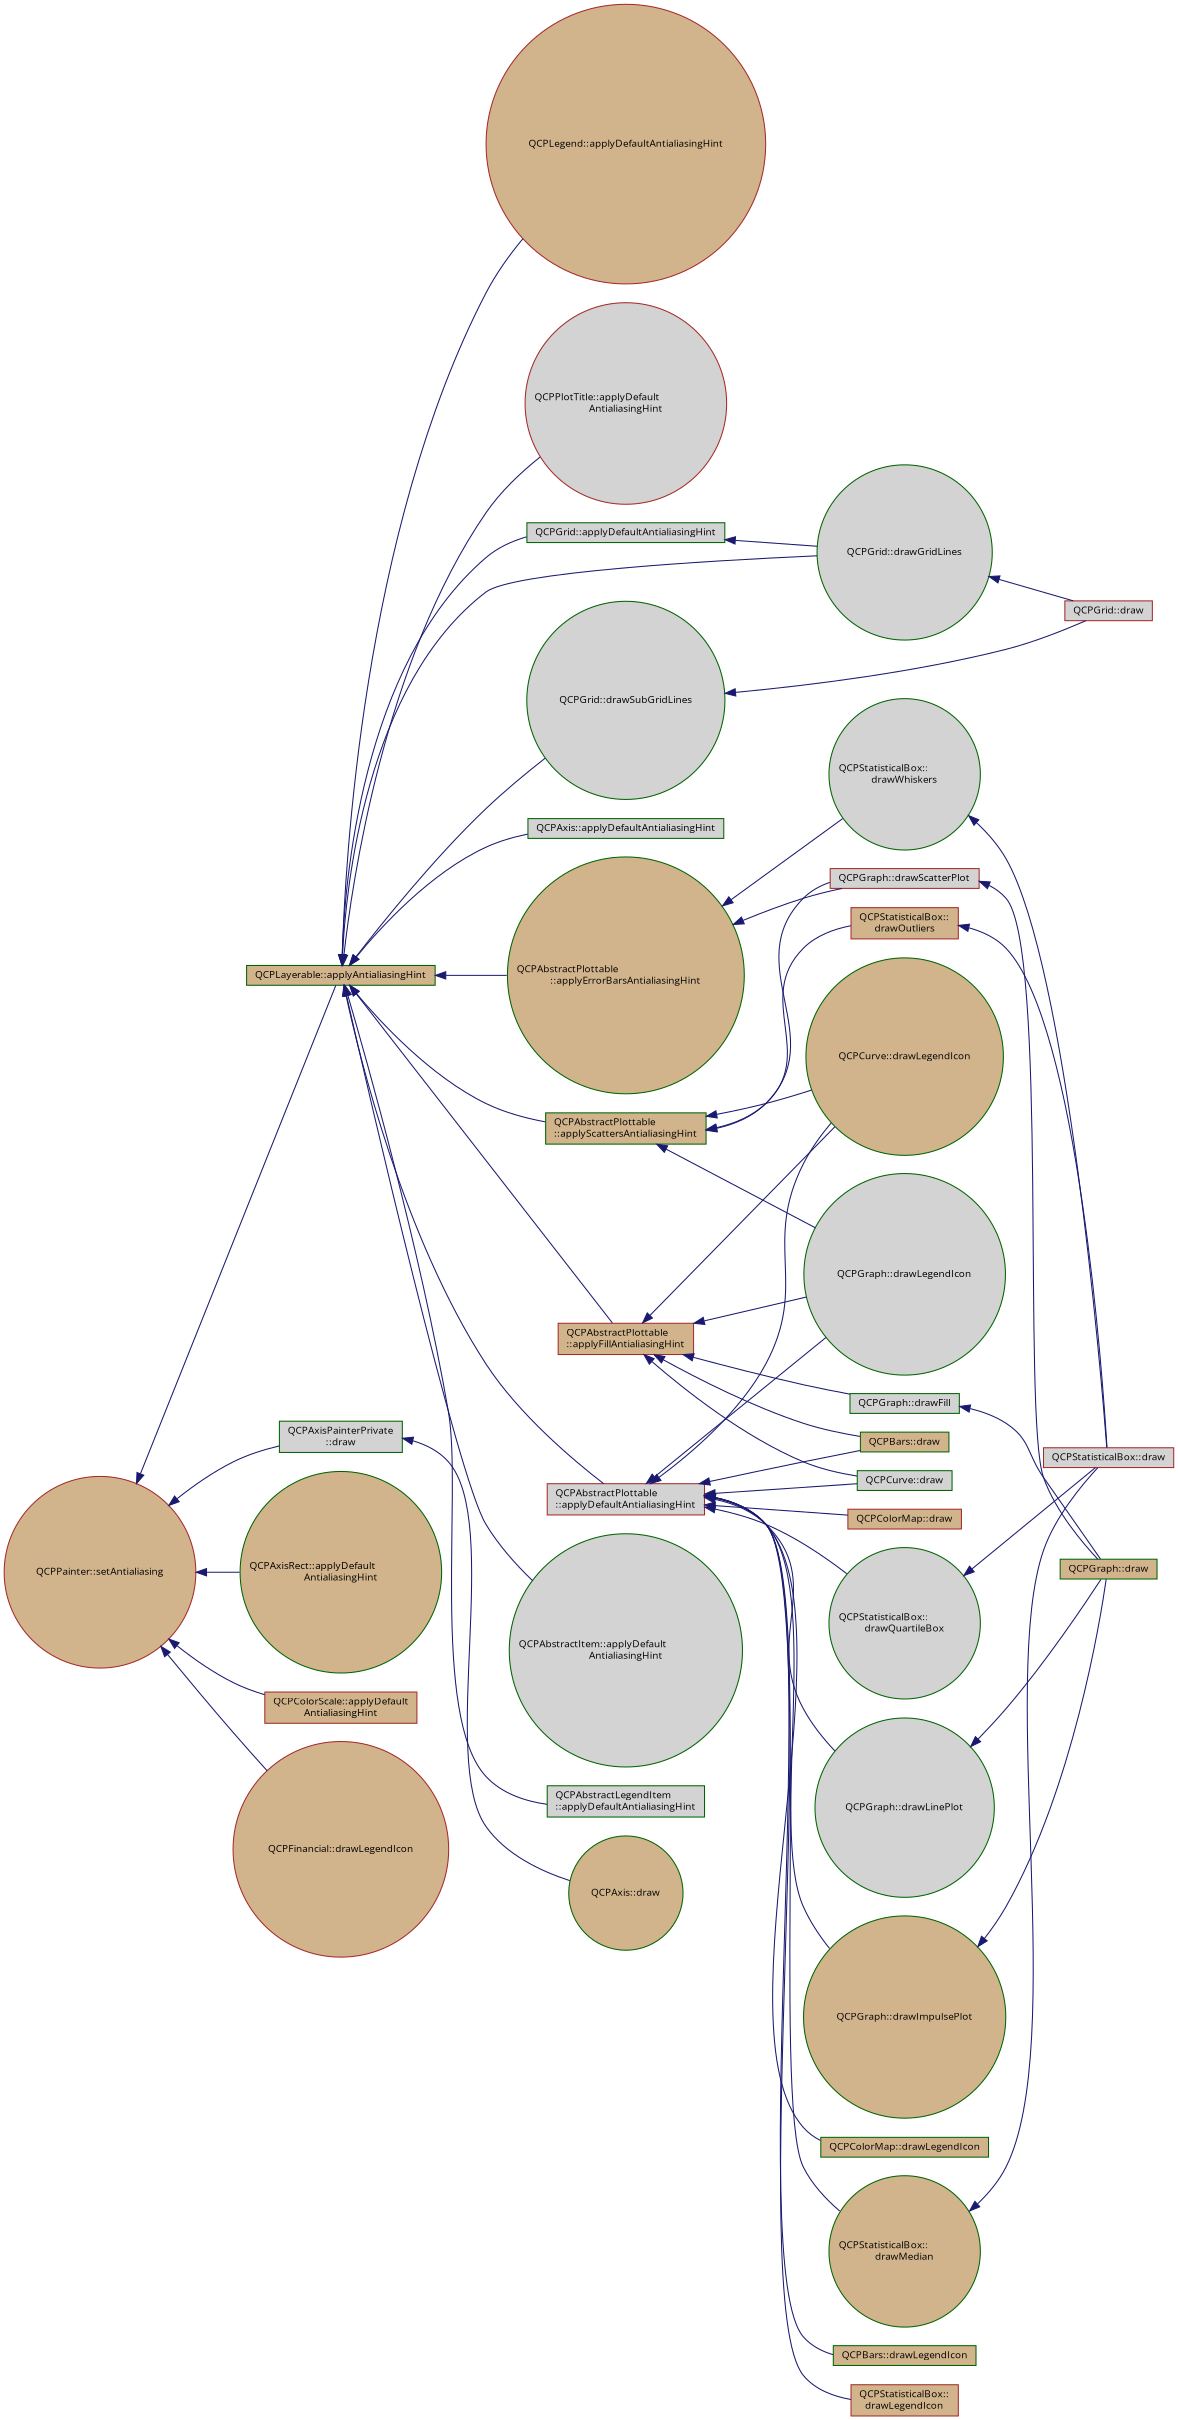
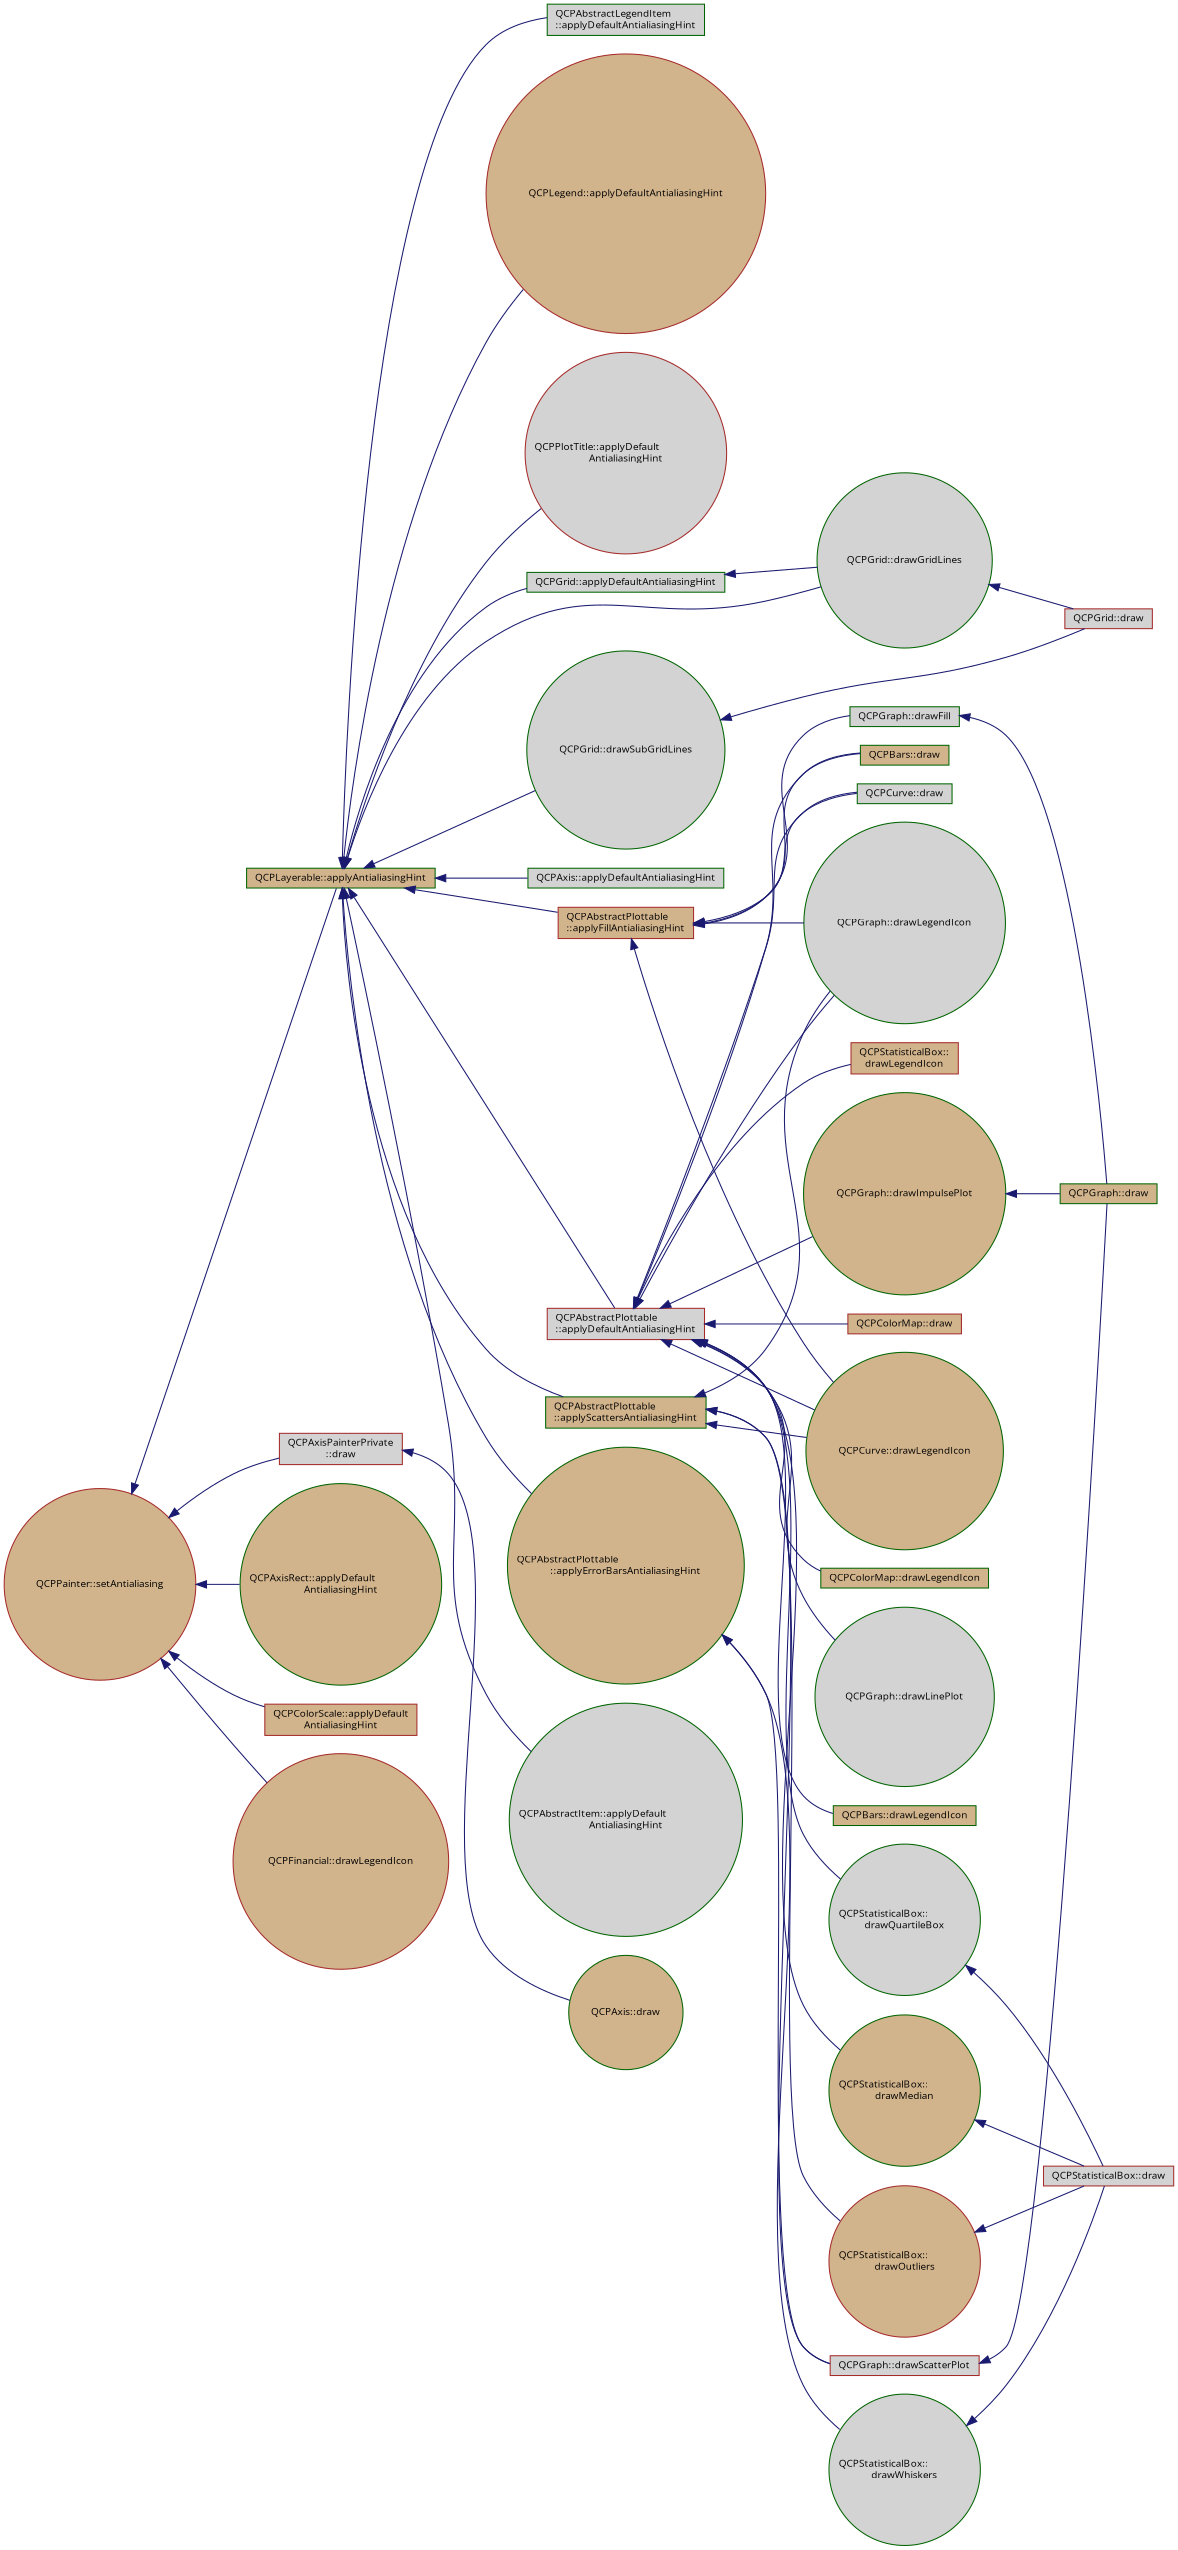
node "QCPStatisticalBox:: drawOutliers": shape box -> circle
node "QCPAxisPainterPrivate ::draw": color darkgreen -> brown
edge "QCPGraph::draw" -> "QCPGraph::drawLinePlot": removed
